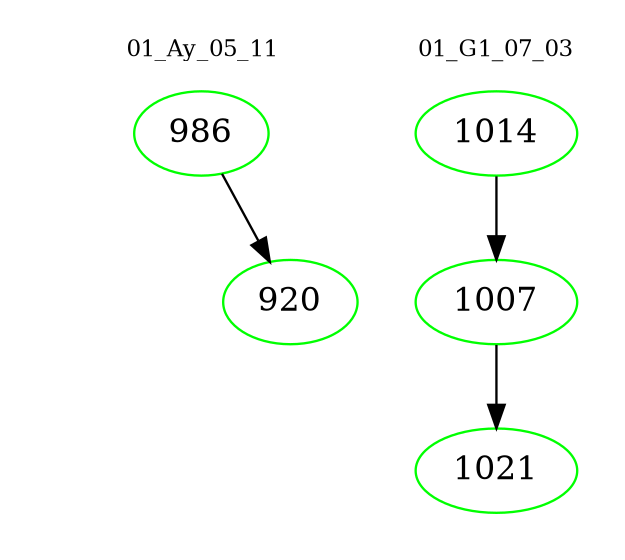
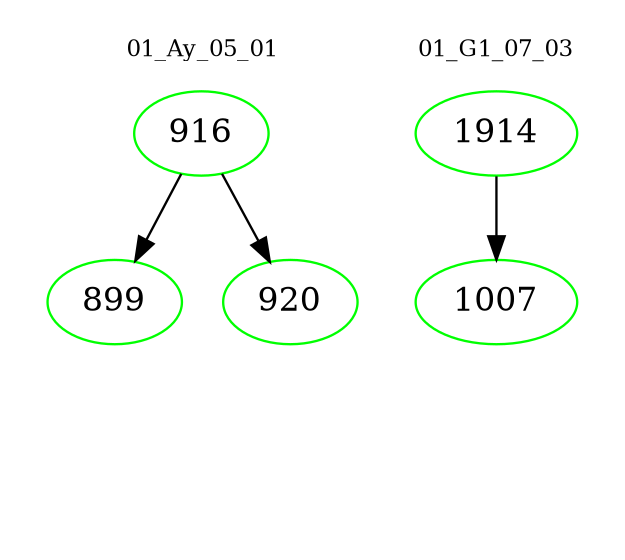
cluster "01_Ay_05_11": label "01_Ay_05_11" -> "01_Ay_05_01"
node "986": label "986" -> "916"
node "1014": label "1014" -> "1914"
node "899": added
node "1021": removed
